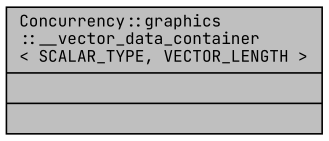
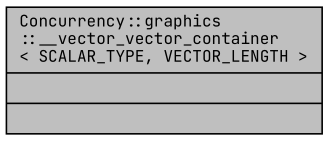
node "Concurrency::graphics": text "::__vector_data_container" -> "::__vector_vector_container"
